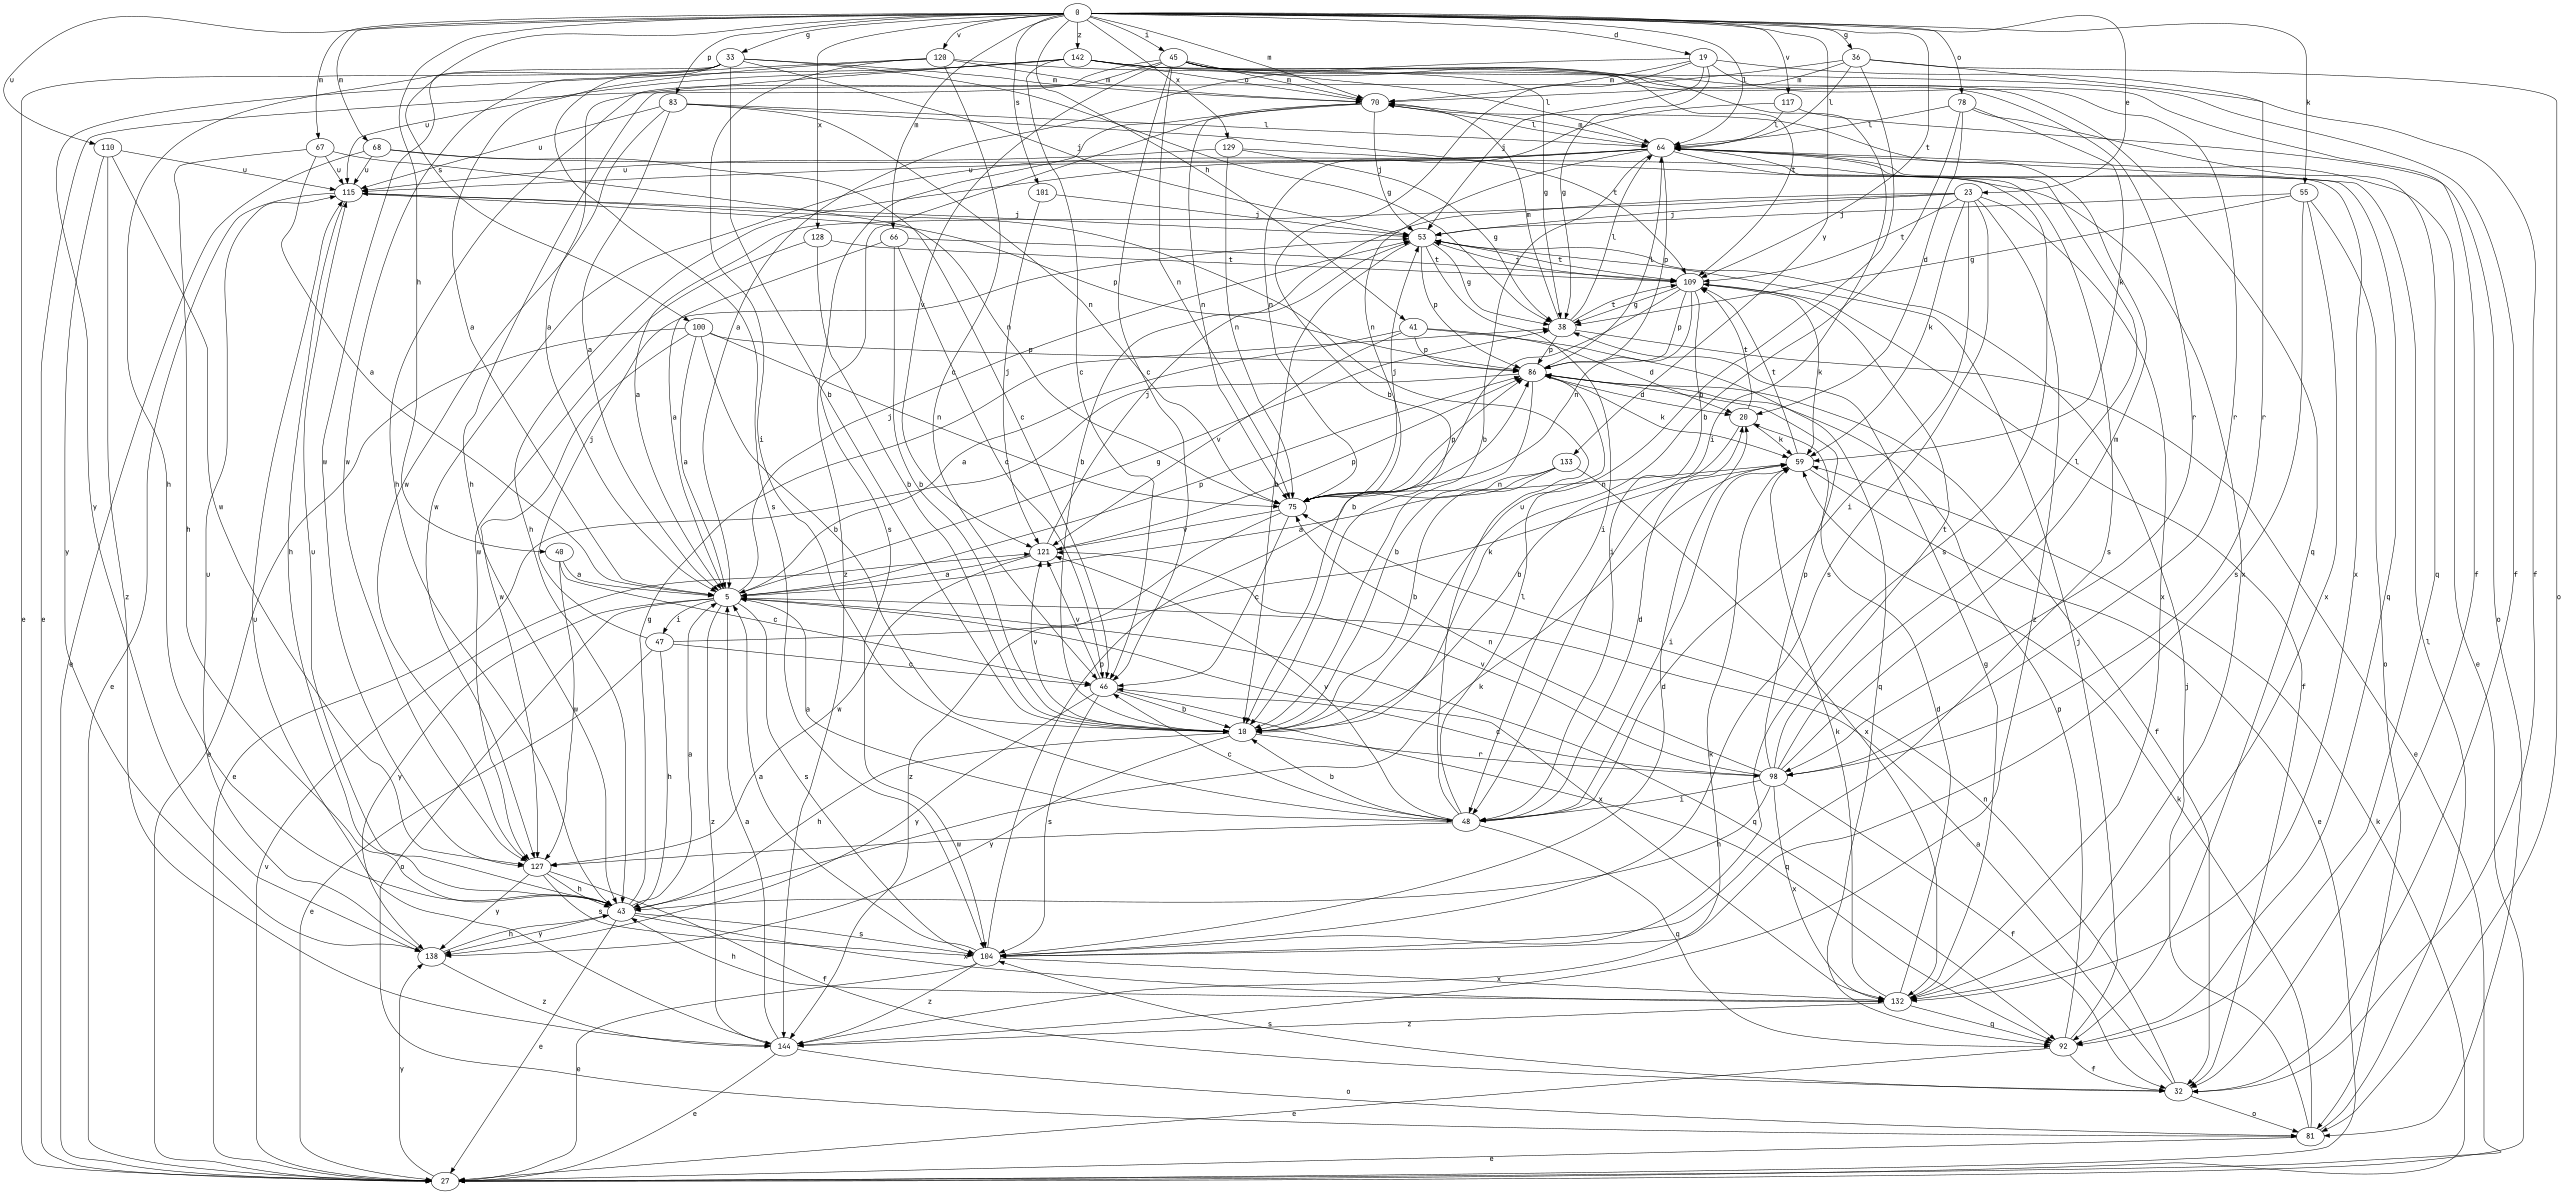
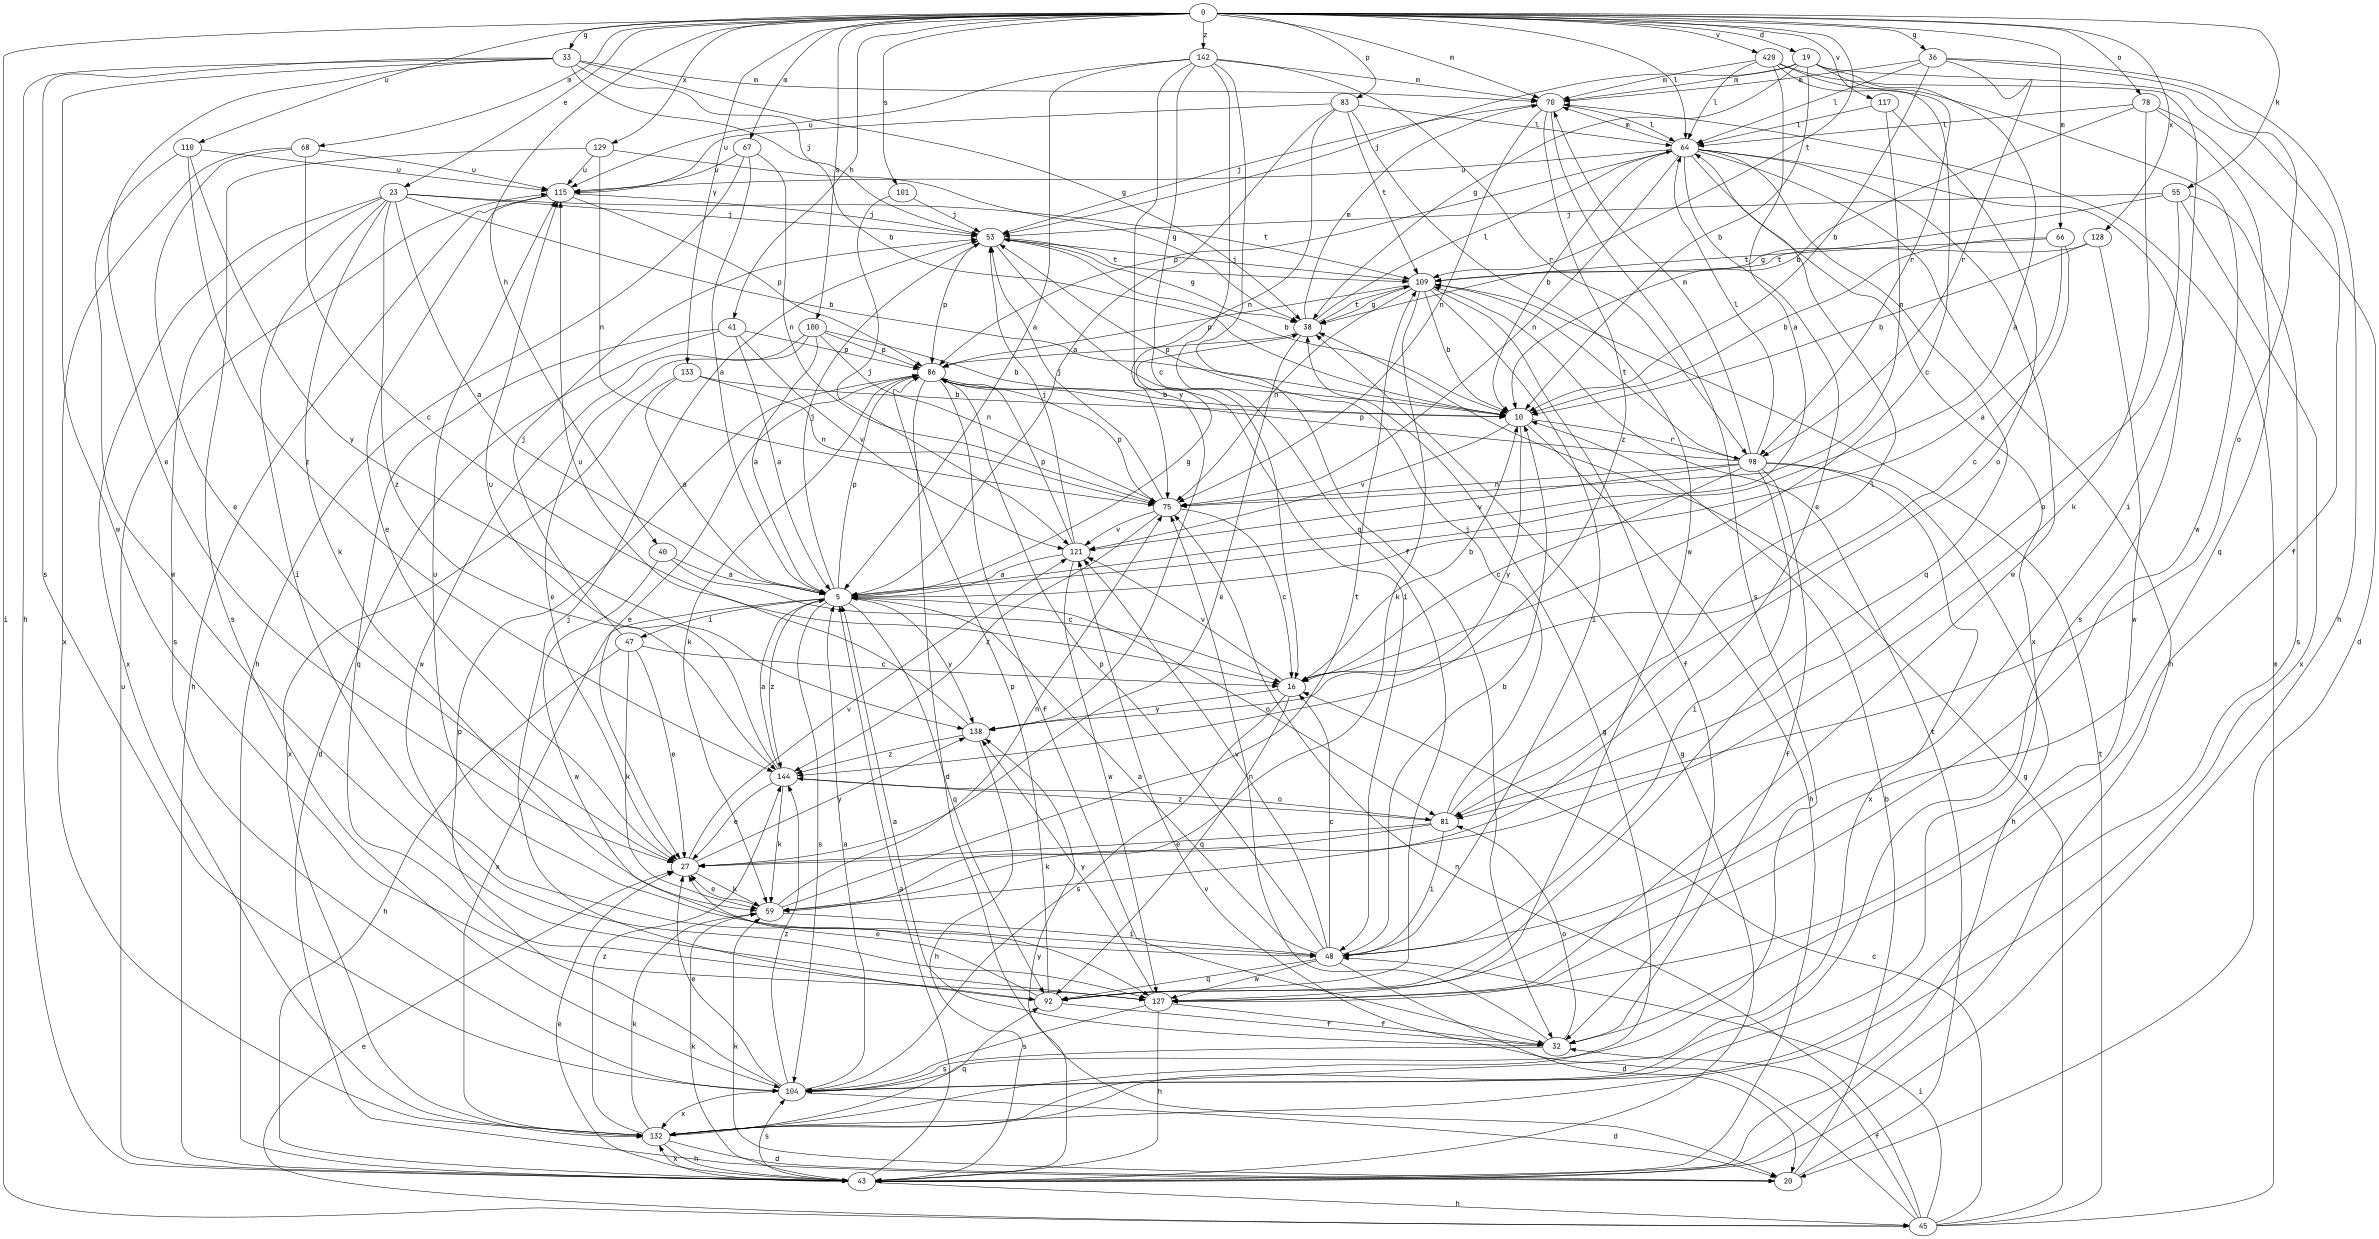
node "120": label "120" -> "420"
edge "142" -> "70": label "o" -> "m"
edge "45" -> "43": reversed
edge "86" -> "64": removed, label "l"
edge "48" -> "86": label "l" -> "p"
node "46": label "46" -> "16"
edge "81" -> "144": added, label "z"
edge "81" -> "48": added, label "i"
